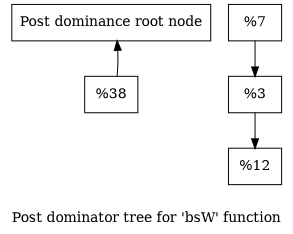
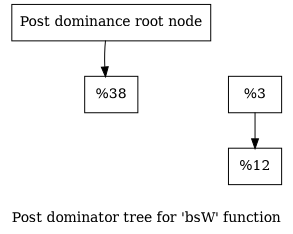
node "%7": removed
edge "%38" -> "Post dominance root node": reversed
